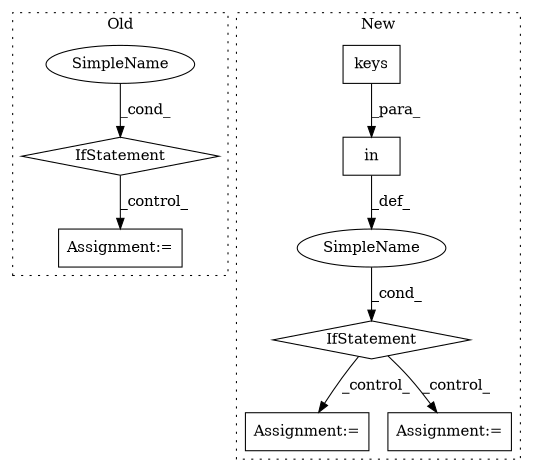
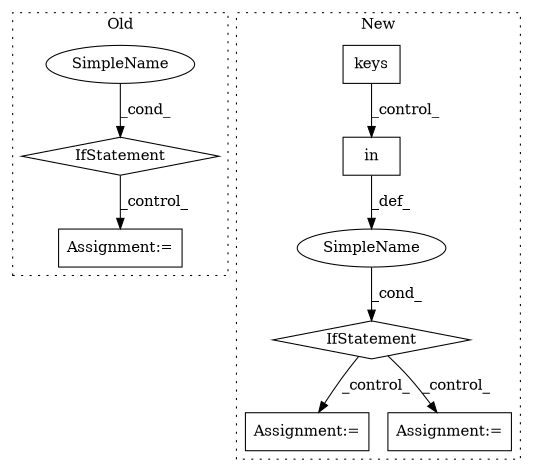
edge "keys" -> "in": label "_para_" -> "_control_"
